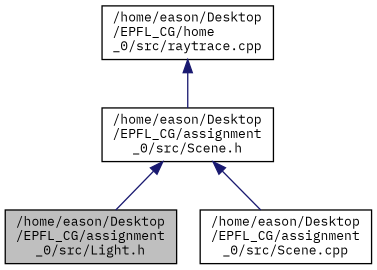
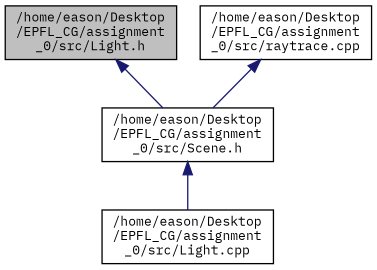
node "/home/eason/Desktop /EPFL_CG/home _0/src/raytrace.cpp": label "/home/eason/Desktop /EPFL_CG/home _0/src/raytrace.cpp" -> "/home/eason/Desktop /EPFL_CG/assignment _0/src/raytrace.cpp"
edge "/home/eason/Desktop /EPFL_CG/assignment _0/src/Light.h" -> "/home/eason/Desktop /EPFL_CG/assignment _0/src/Scene.h": reversed
node "/home/eason/Desktop /EPFL_CG/assignment _0/src/Scene.cpp": label "/home/eason/Desktop /EPFL_CG/assignment _0/src/Scene.cpp" -> "/home/eason/Desktop /EPFL_CG/assignment _0/src/Light.cpp"
